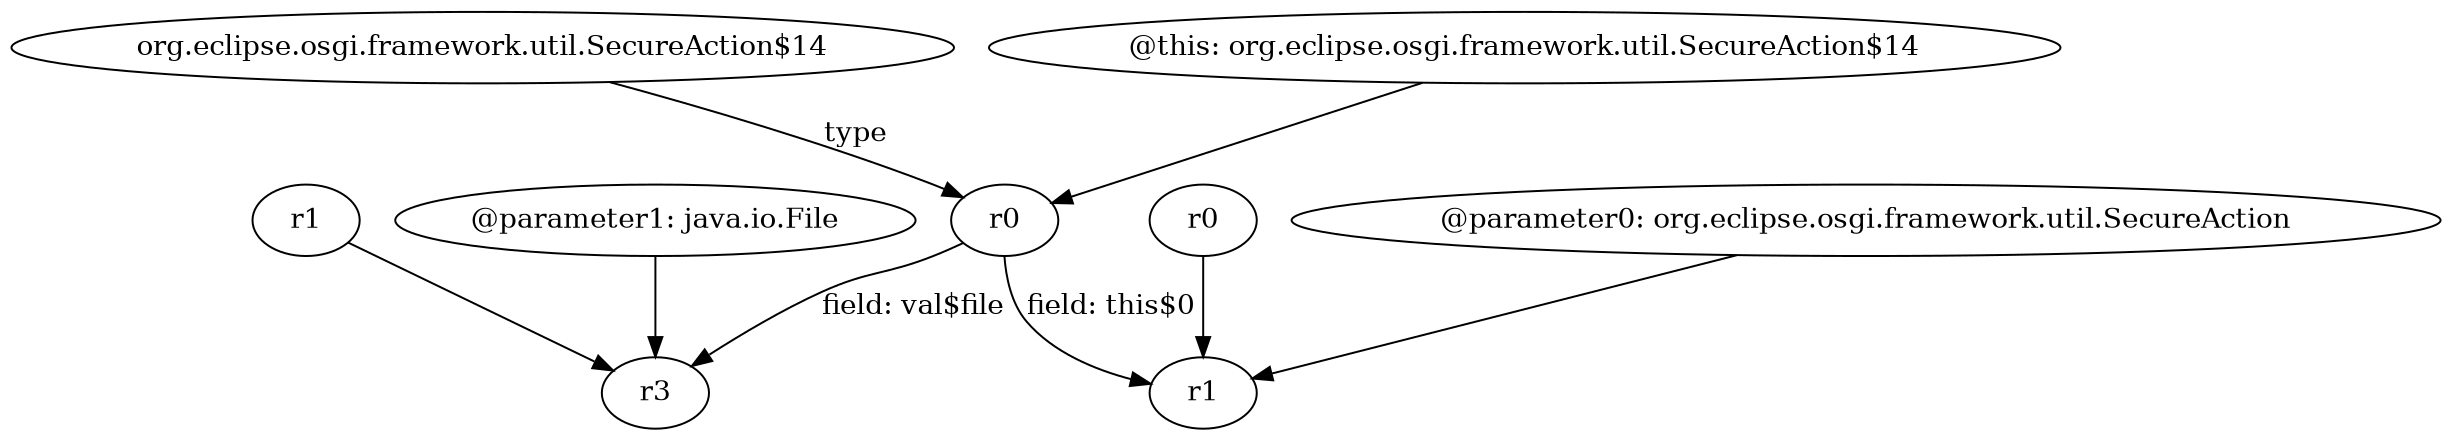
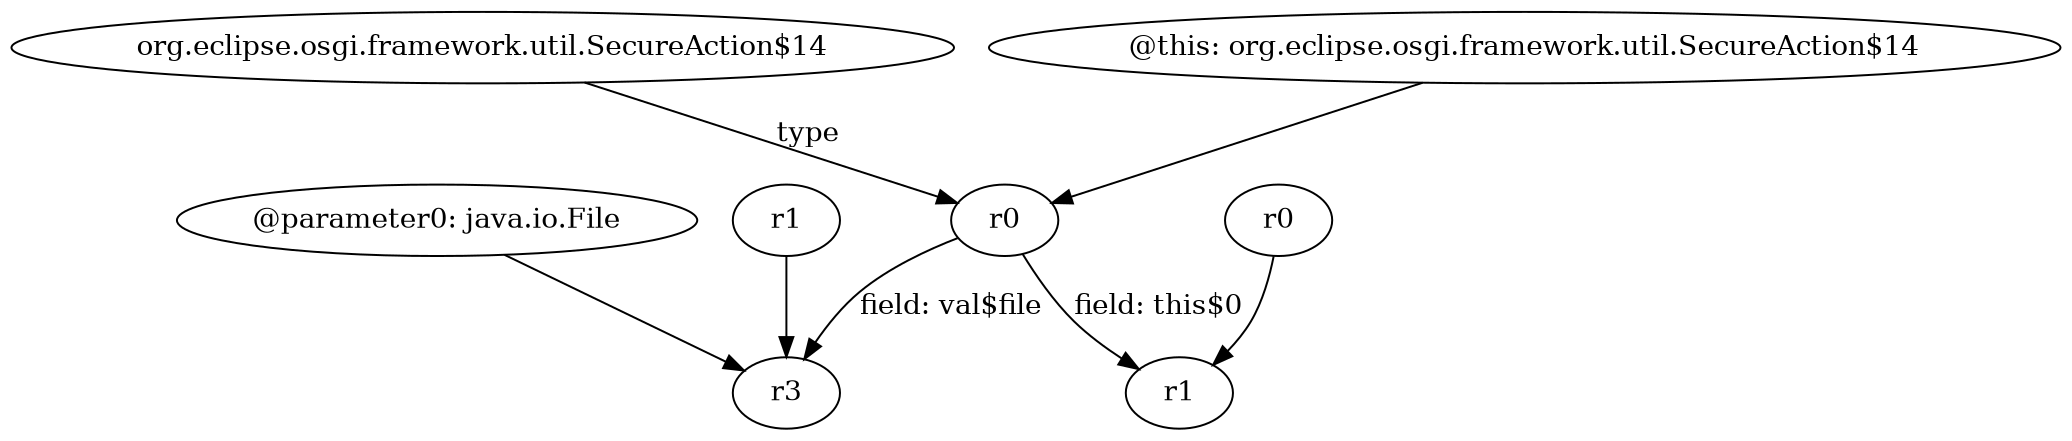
node "@parameter1: java.io.File": label "@parameter1: java.io.File" -> "@parameter0: java.io.File"
node "@parameter0: org.eclipse.osgi.framework.util.SecureAction": removed
